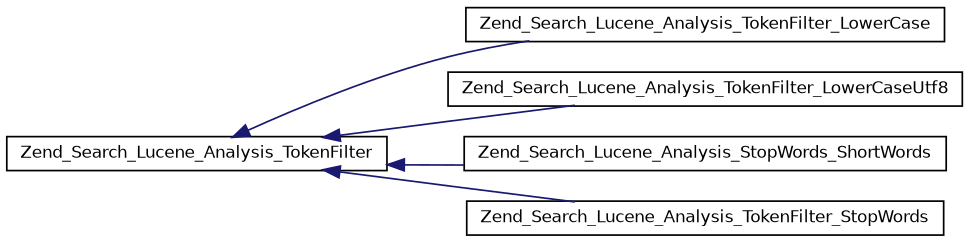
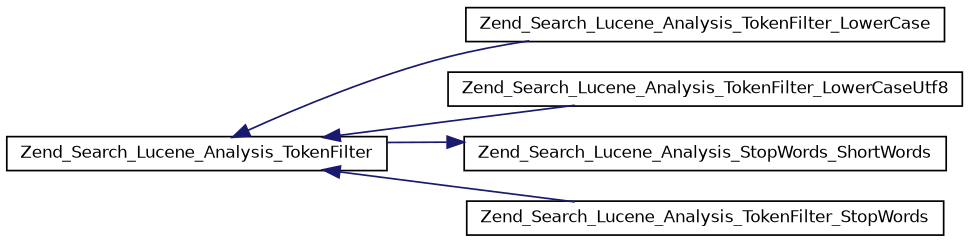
edge "Zend_Search_Lucene_Analysis_StopWords_ShortWords" -> "Zend_Search_Lucene_Analysis_TokenFilter": reversed
